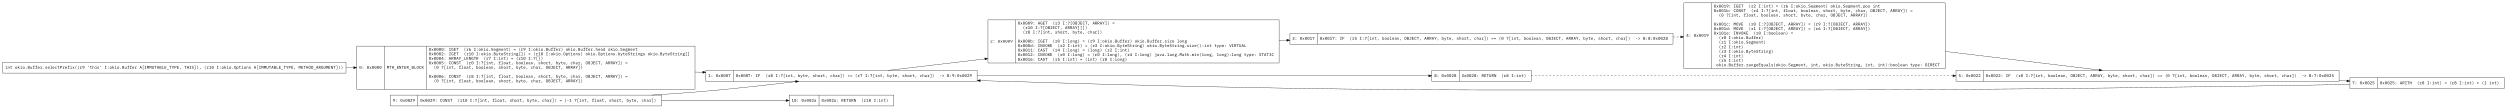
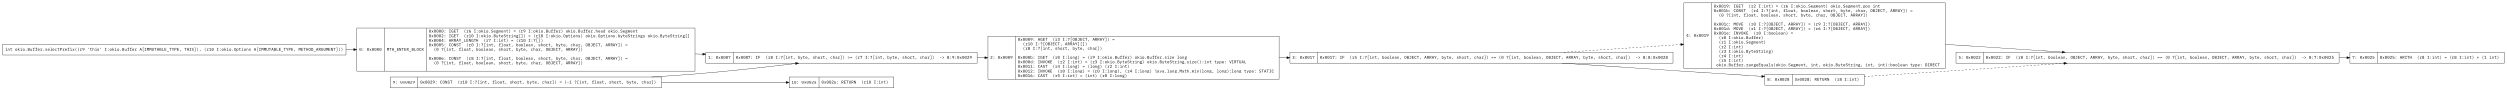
node "4: 0x0019": text "0x101e: INVOKE  (r0 I:boolean) =" -> "0x001e: INVOKE  (r0 I:boolean) ="
edge "1: 0x0007" -> "8: 0x0028": now "3: 0x0017" -> "8: 0x0028"
edge "7: 0x0025" -> "1: 0x0007": removed
